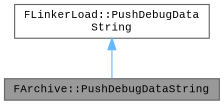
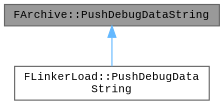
edge "FArchive::PushDebugDataString" -> "FLinkerLoad::PushDebugData String": reversed
